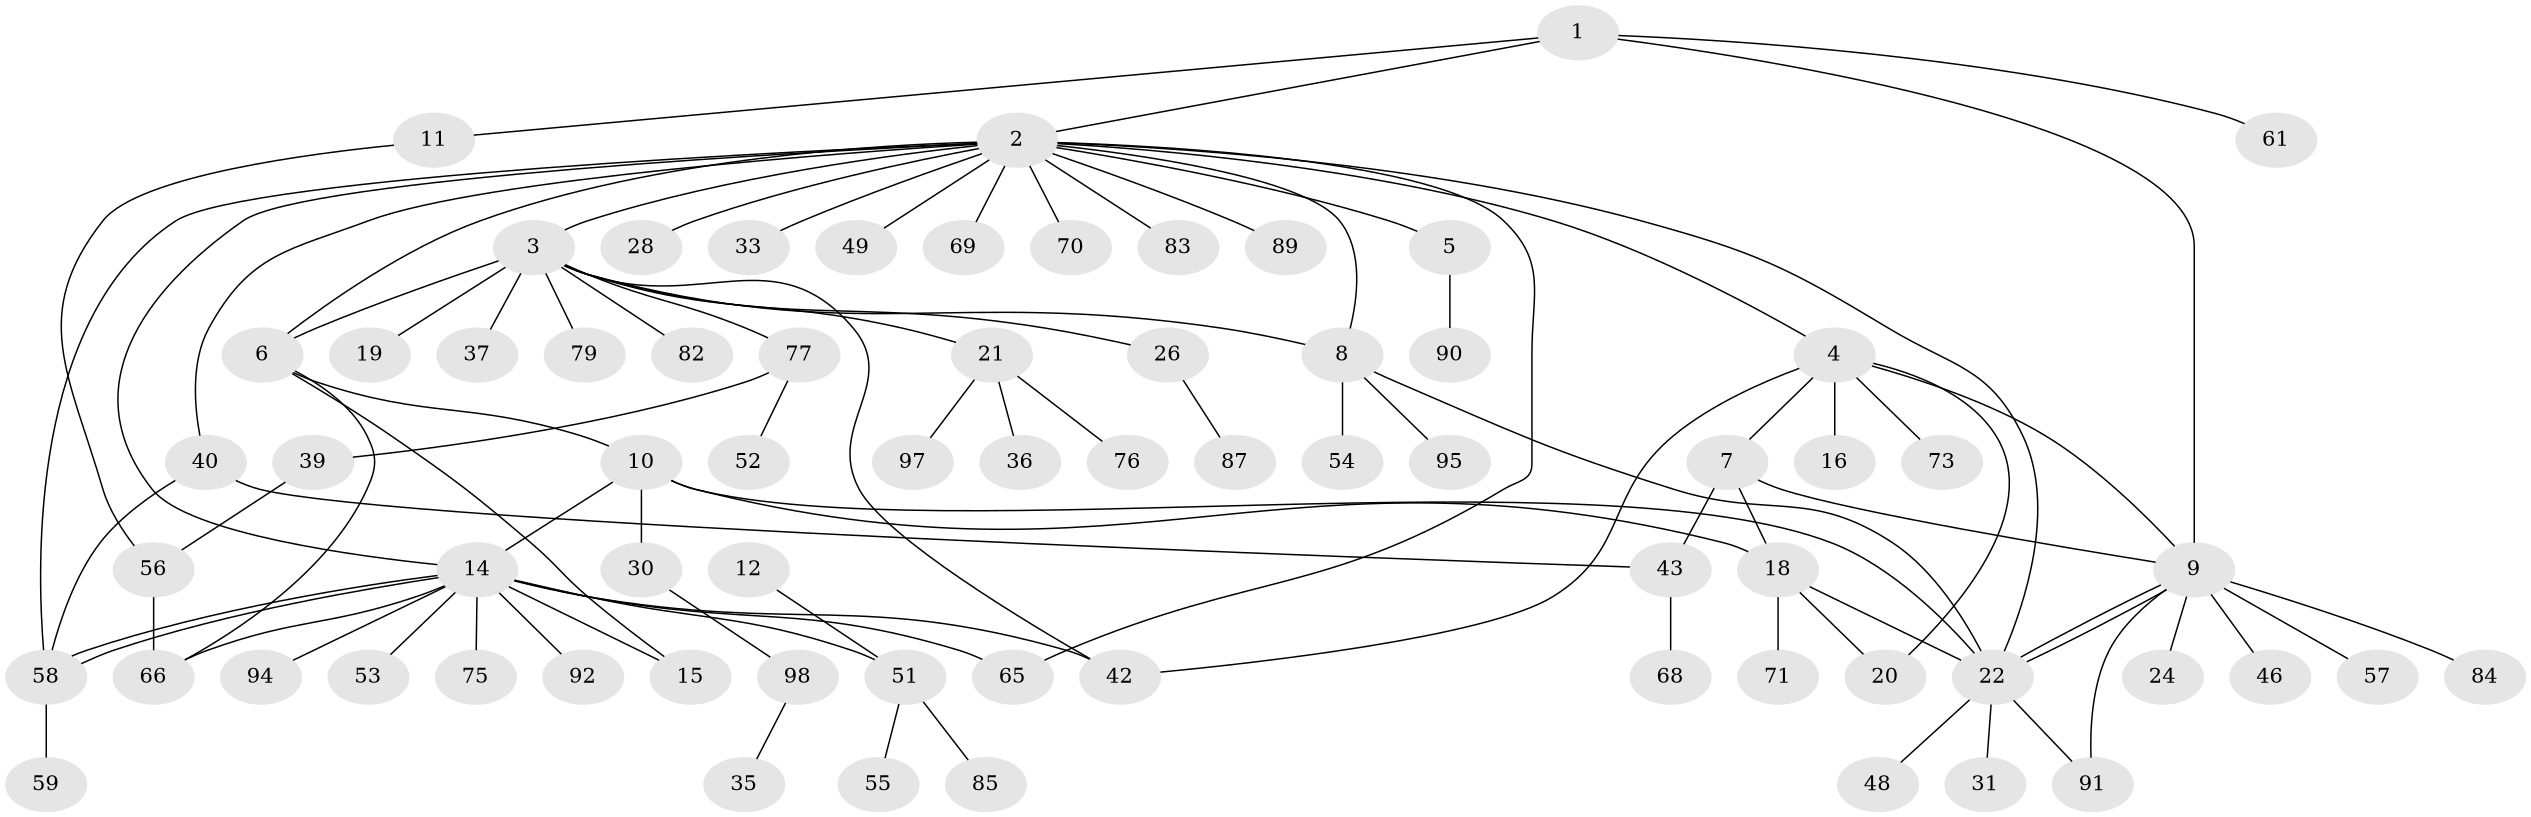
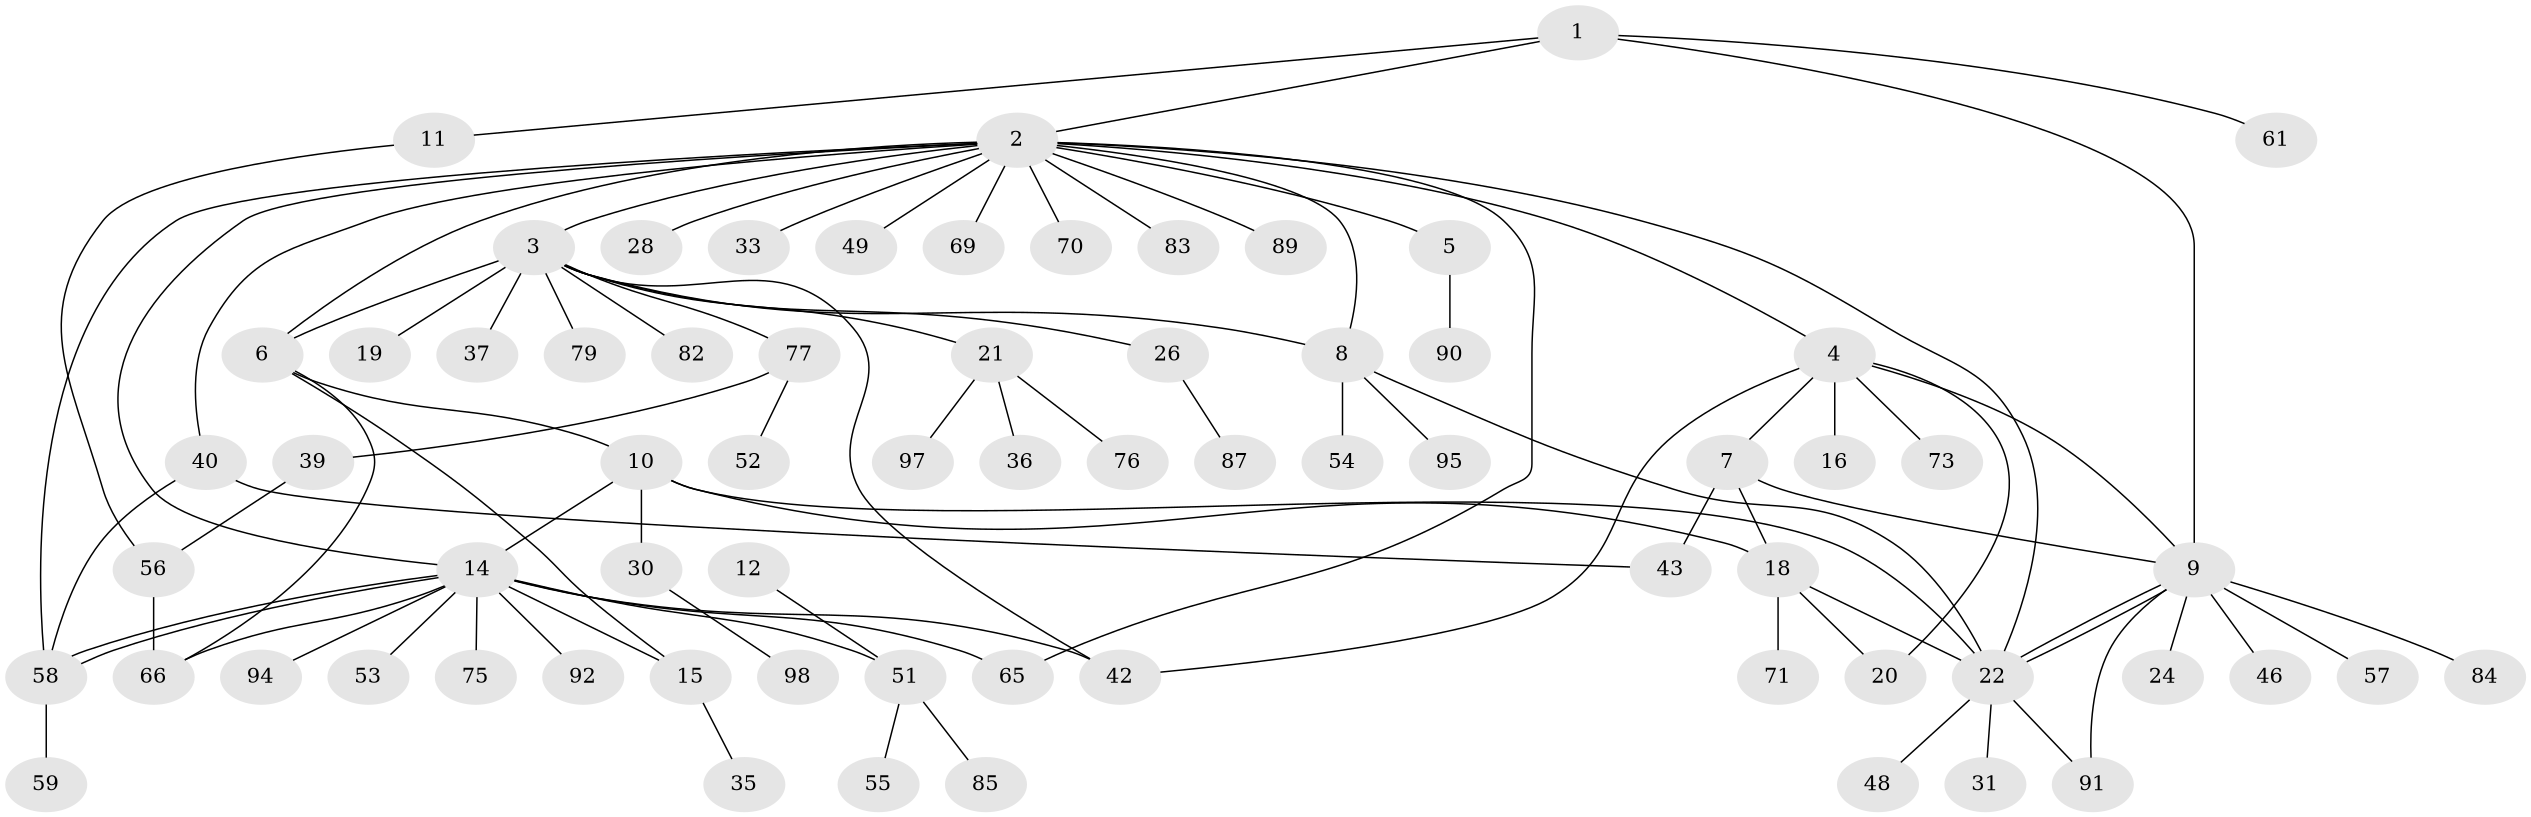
node "68": removed
edge "98" -- "35": now "15" -- "35"
